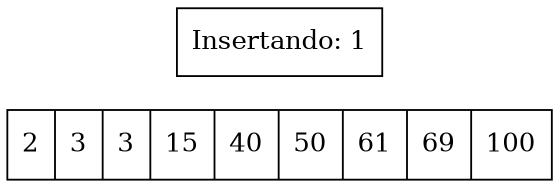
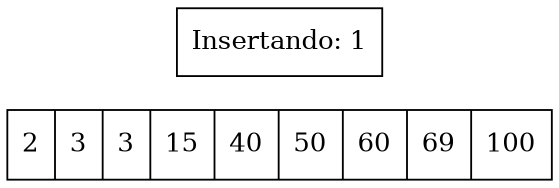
node "2": text "61" -> "60"
